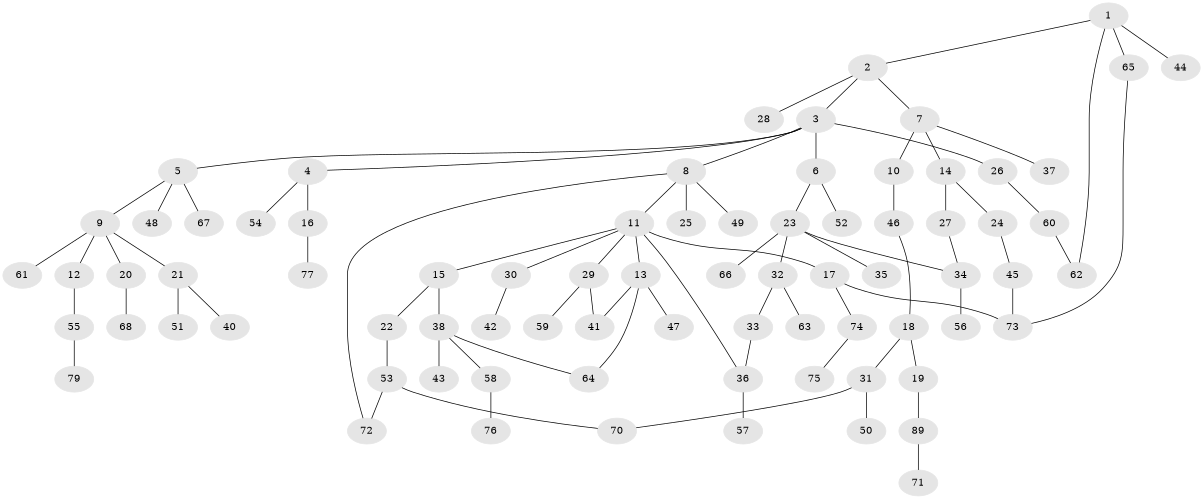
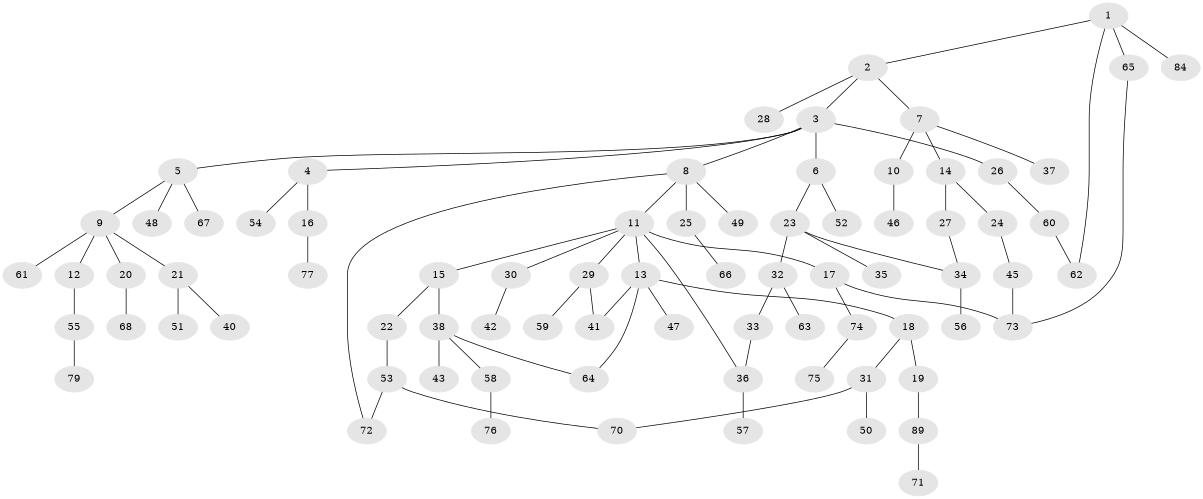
node "44": label "44" -> "84"
edge "23" -- "66": now "25" -- "66"
edge "46" -- "18": now "13" -- "18"
